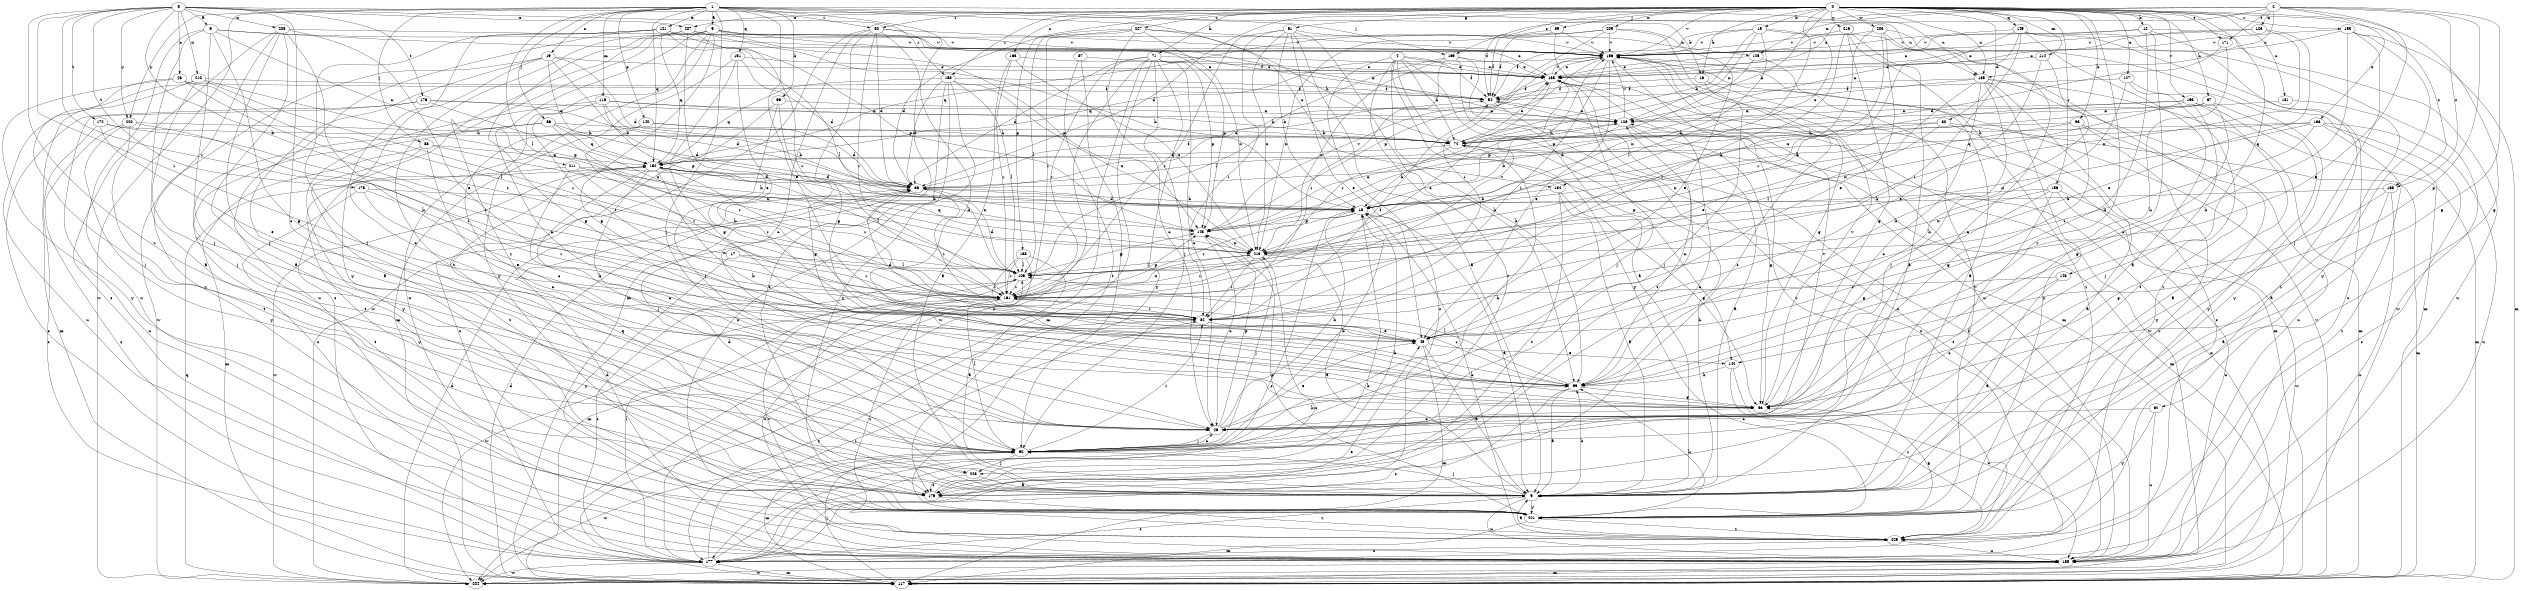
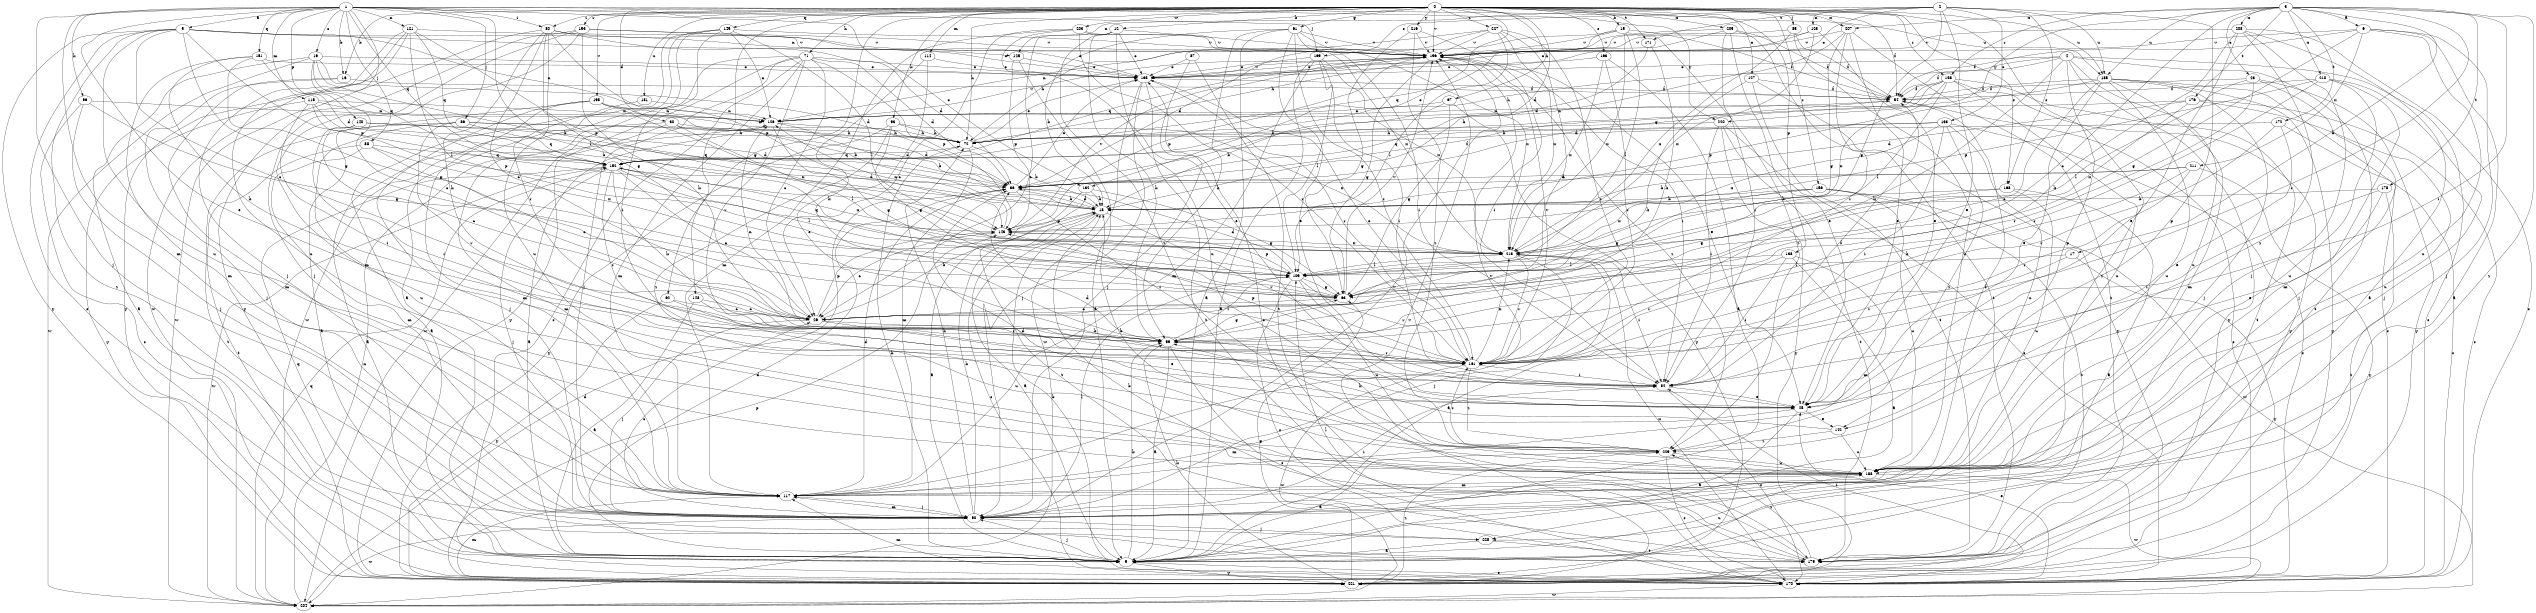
edge "158" -> "152": label "q" -> "g"
edge "109" -> "63": added, label "g"
edge "216" -> "9": removed, label "a"
node "177": label "177" -> "170"
